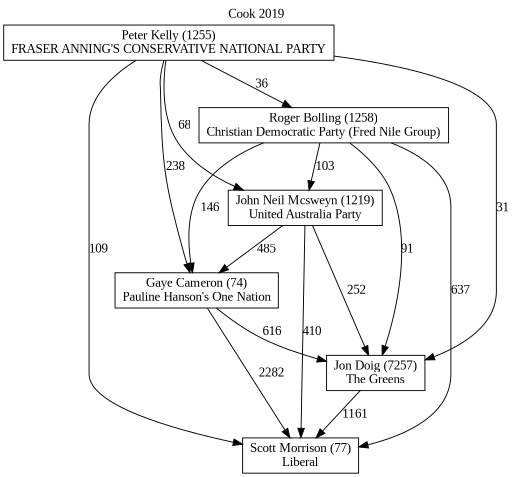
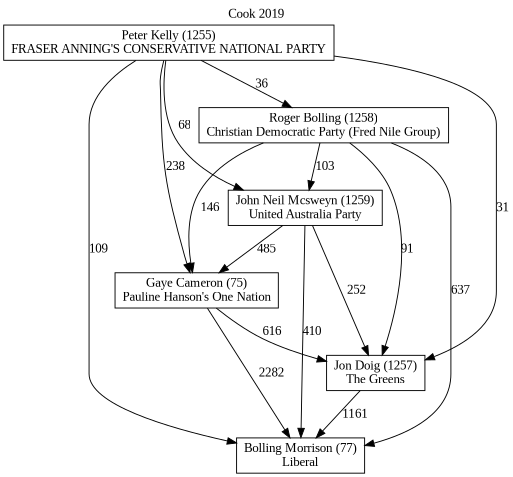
node "John Neil Mcsweyn (1219) United Australia Party": label "John Neil Mcsweyn (1219) United Australia Party" -> "John Neil Mcsweyn (1259) United Australia Party"
node "Gaye Cameron (74) Pauline Hanson's One Nation": label "Gaye Cameron (74) Pauline Hanson's One Nation" -> "Gaye Cameron (75) Pauline Hanson's One Nation"
node "Jon Doig (7257) The Greens": label "Jon Doig (7257) The Greens" -> "Jon Doig (1257) The Greens"
node "Scott Morrison (77) Liberal": label "Scott Morrison (77) Liberal" -> "Bolling Morrison (77) Liberal"
